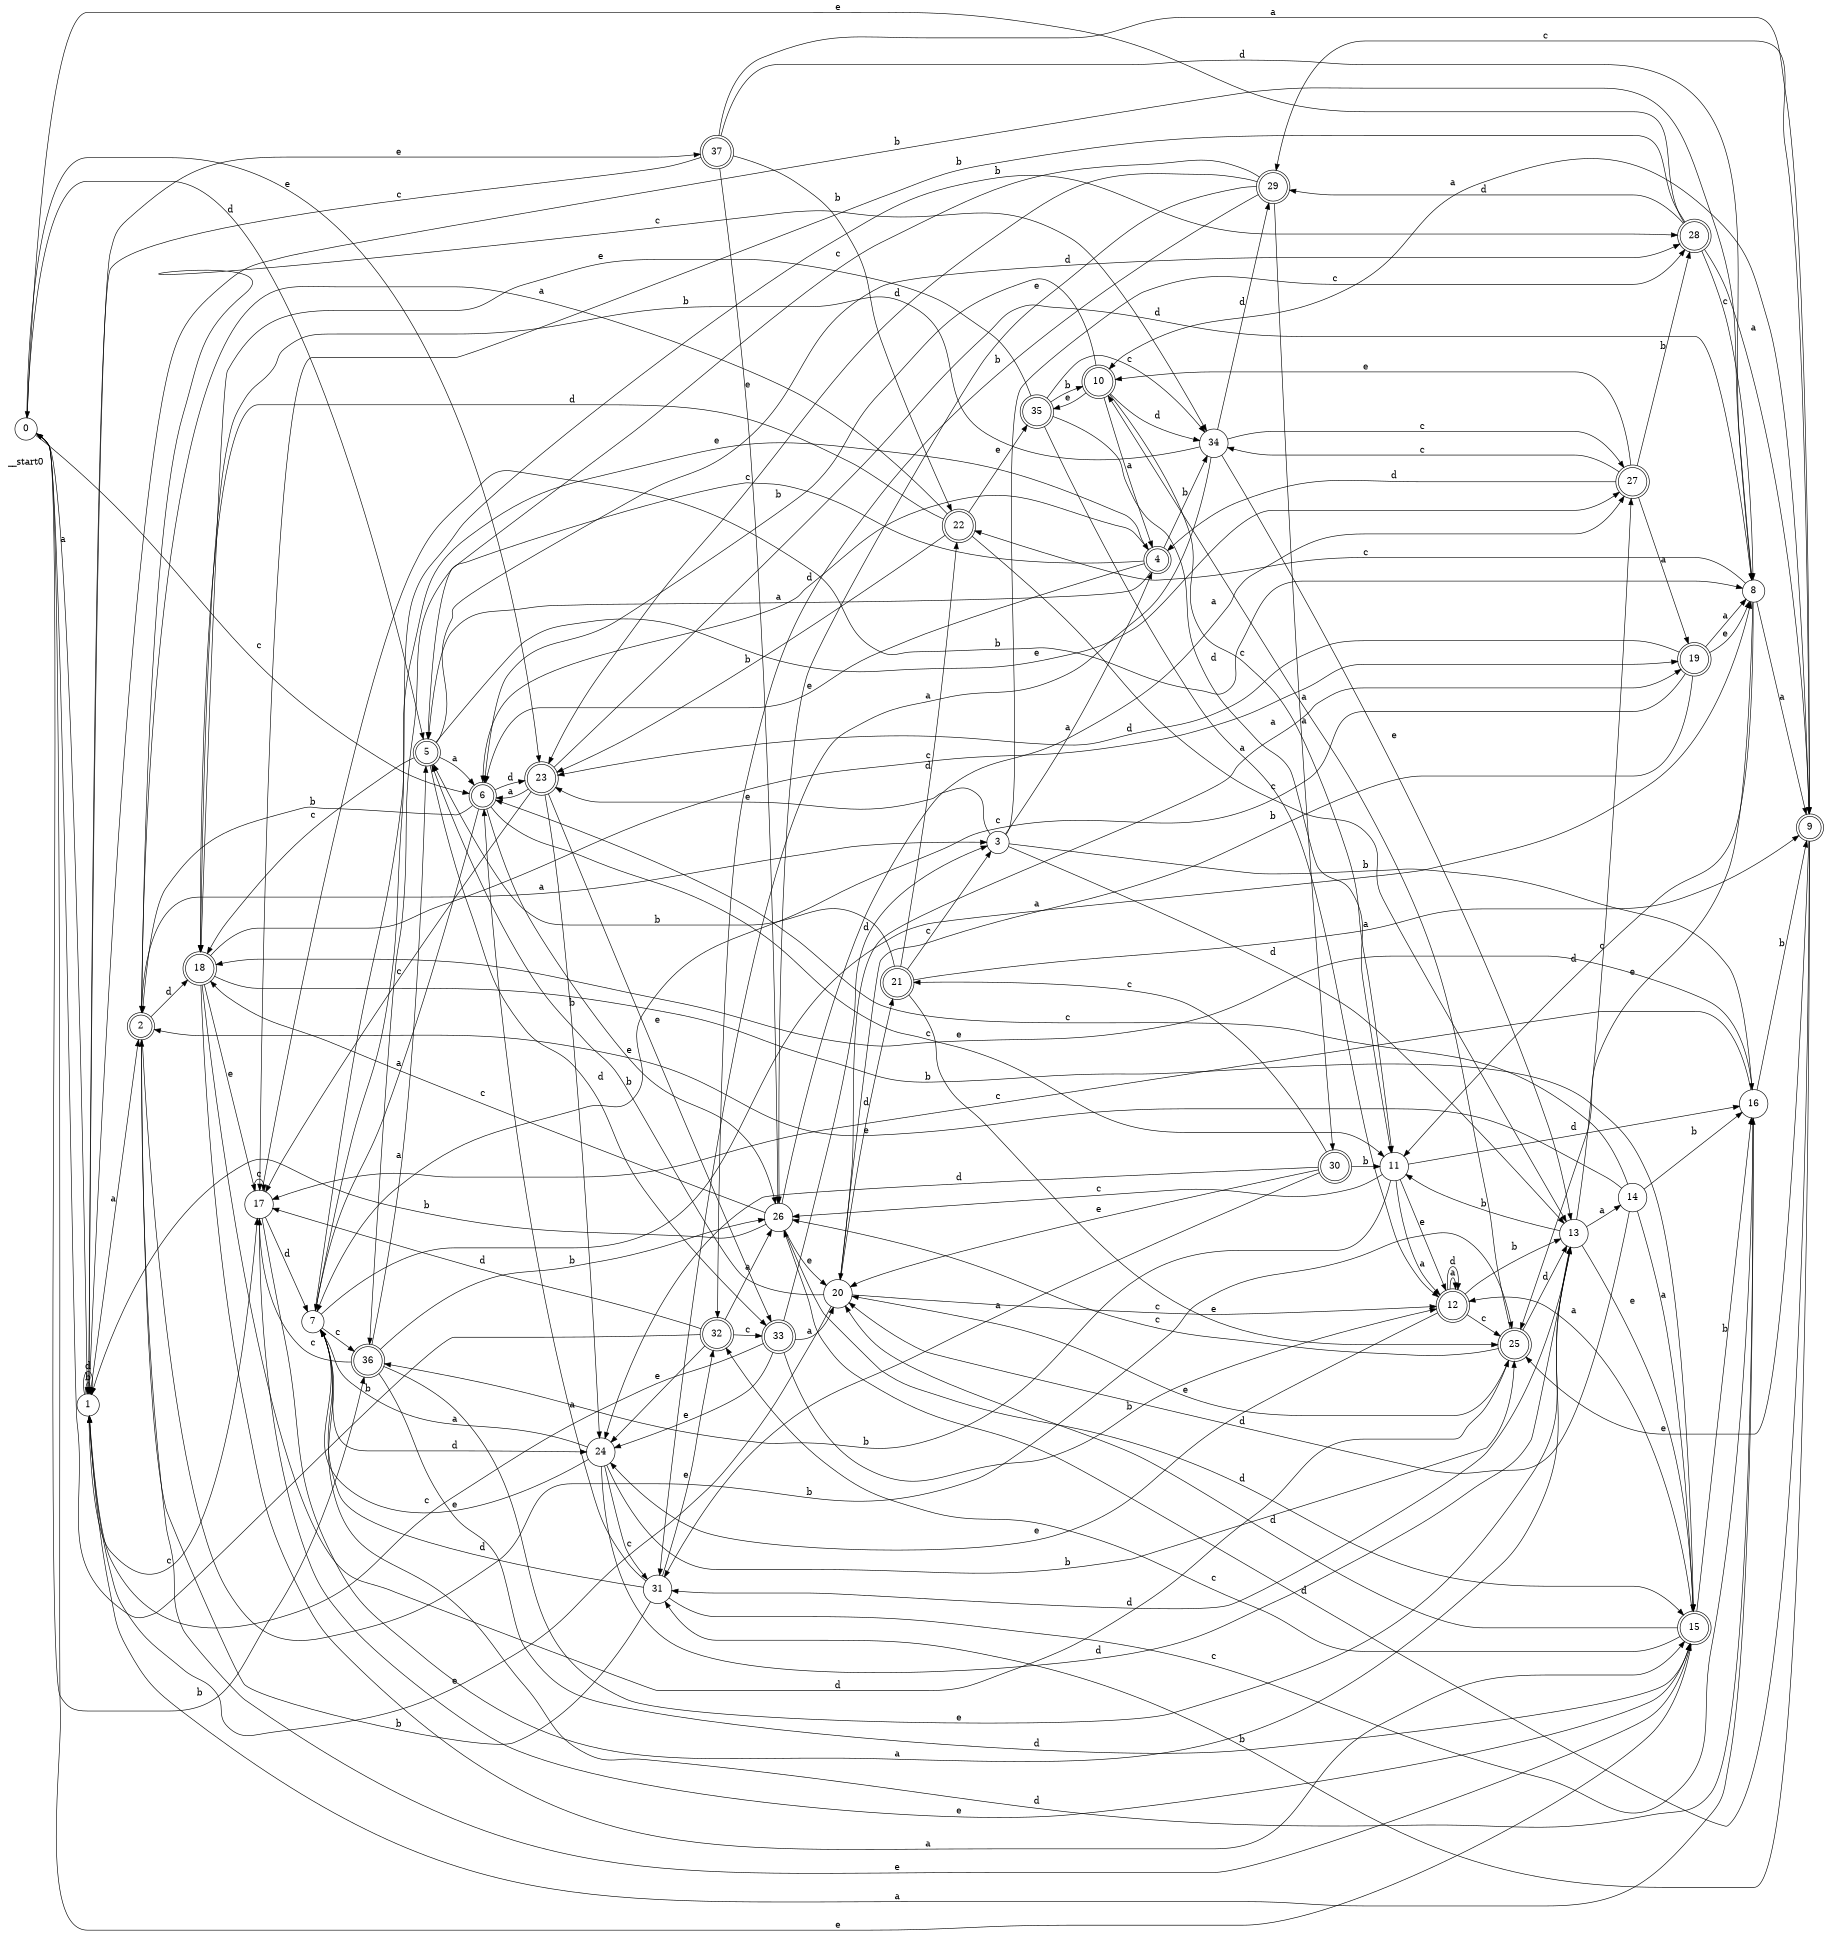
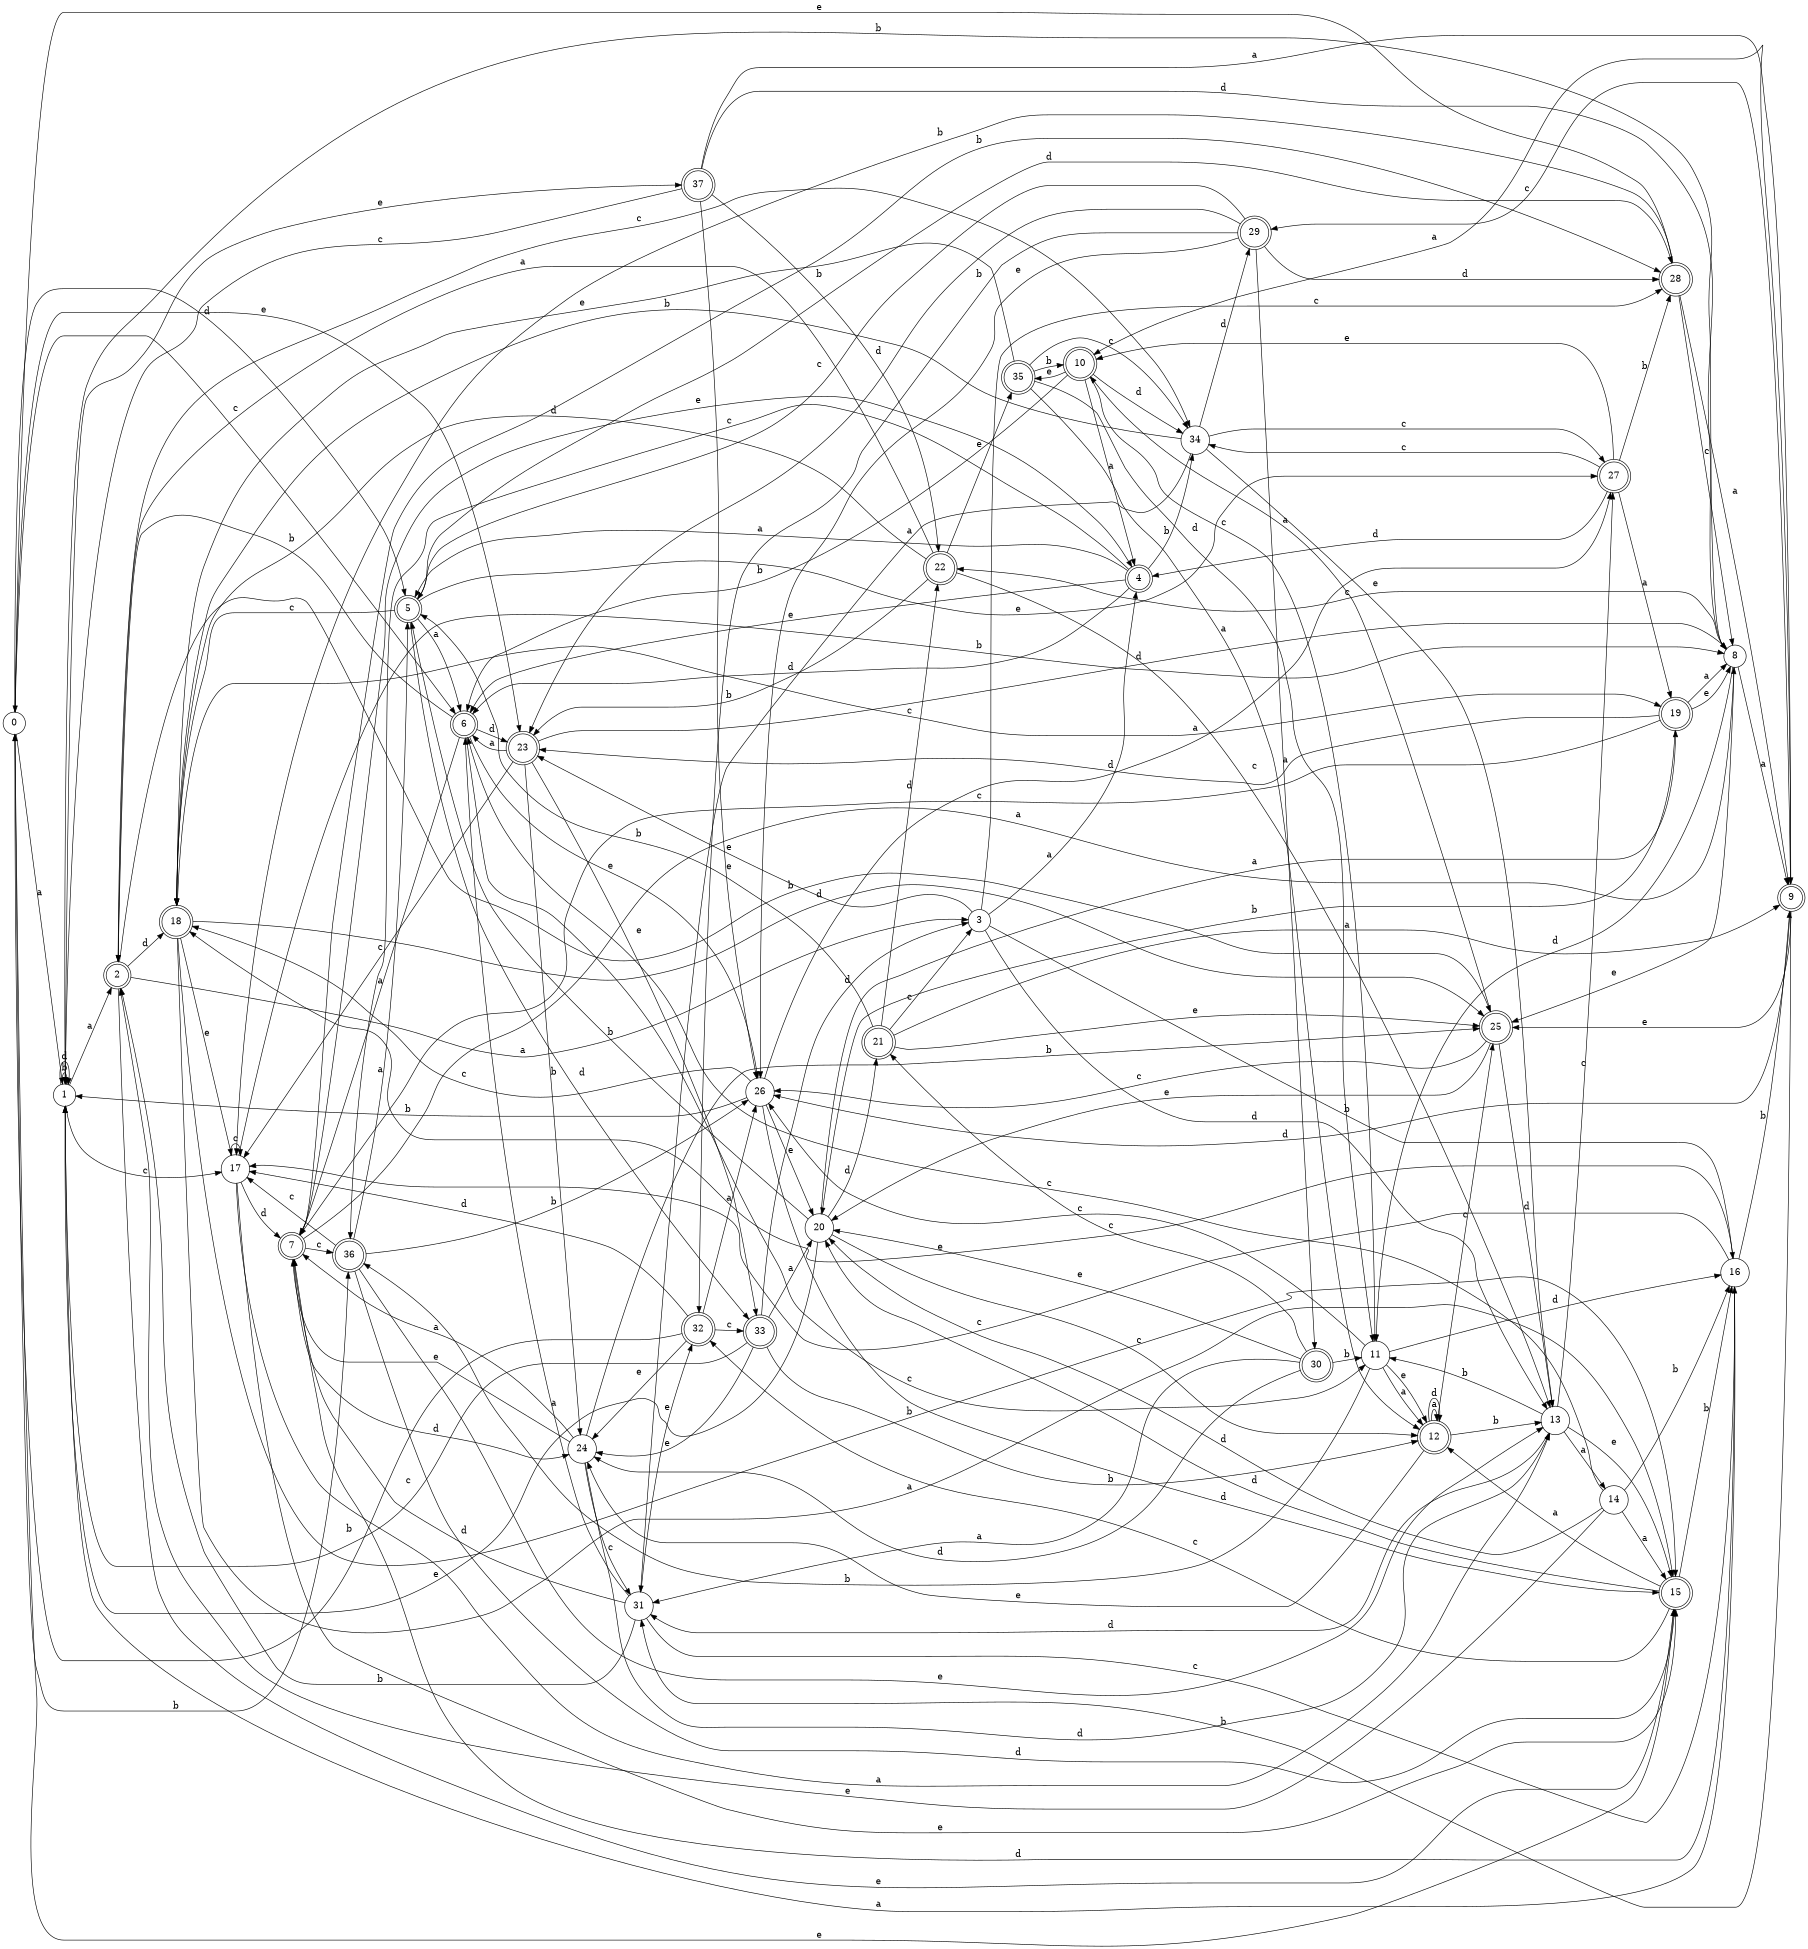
edge "28" -> "29": reversed
node "__start0": removed
node "7": shape circle -> doublecircle
